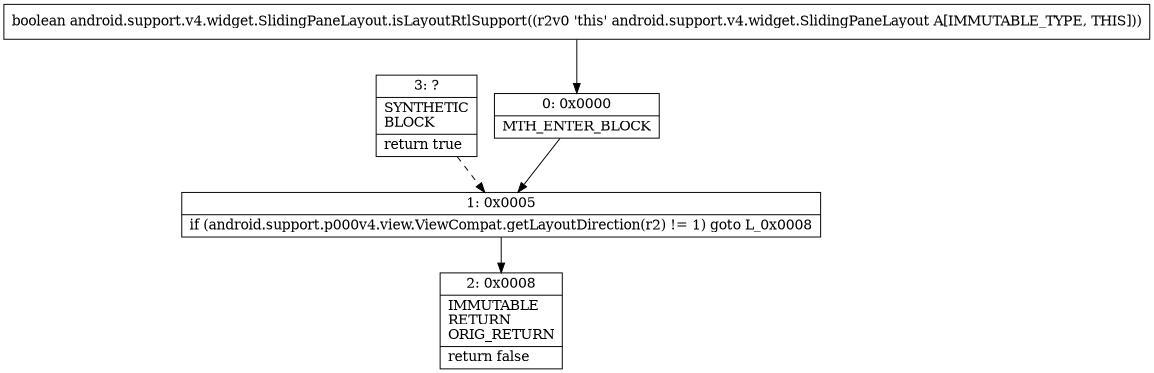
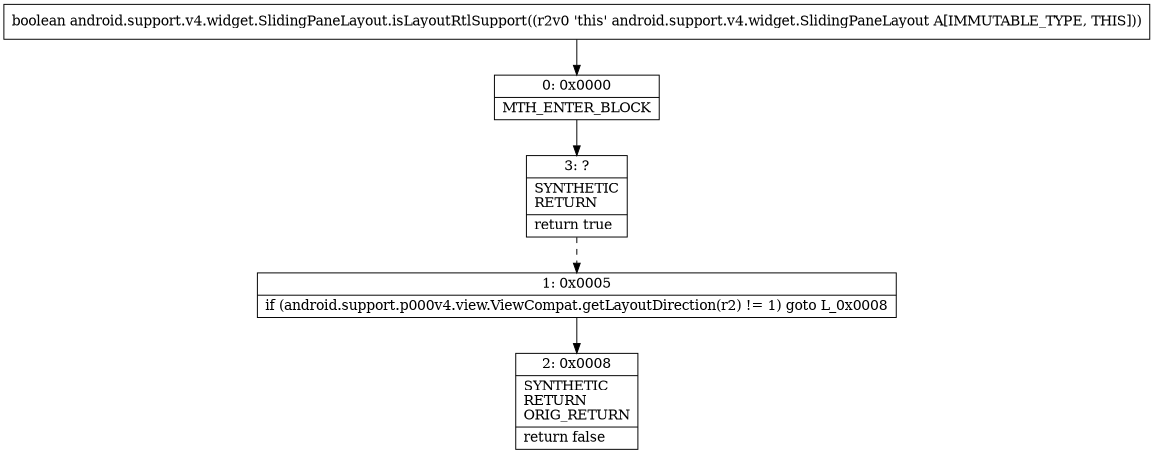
node "3: ?": text "BLOCK" -> "RETURN"
edge "0: 0x0000" -> "1: 0x0005": now "0: 0x0000" -> "3: ?"
node "2: 0x0008": text "IMMUTABLE" -> "SYNTHETIC"
